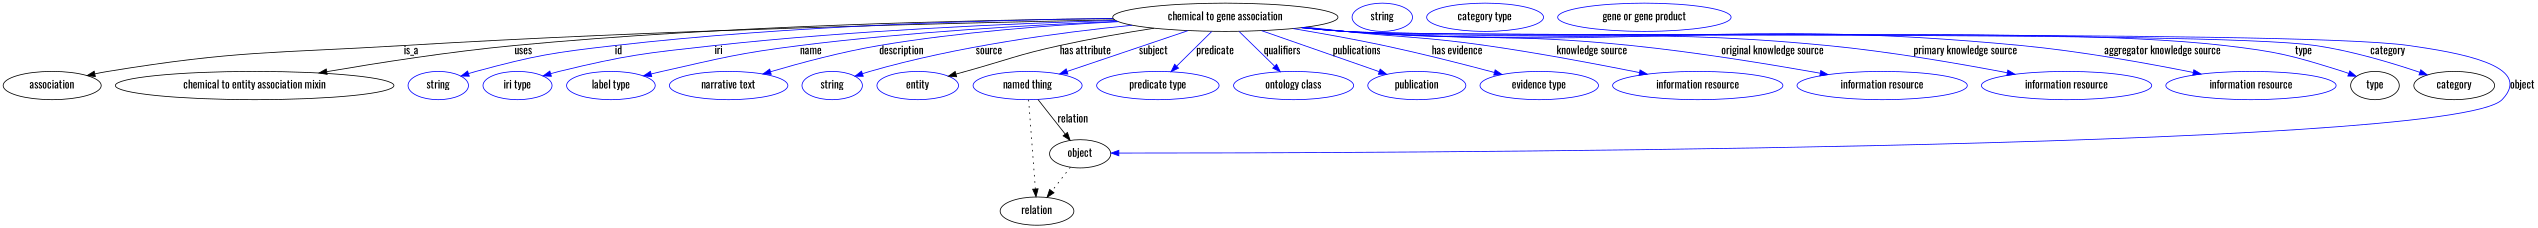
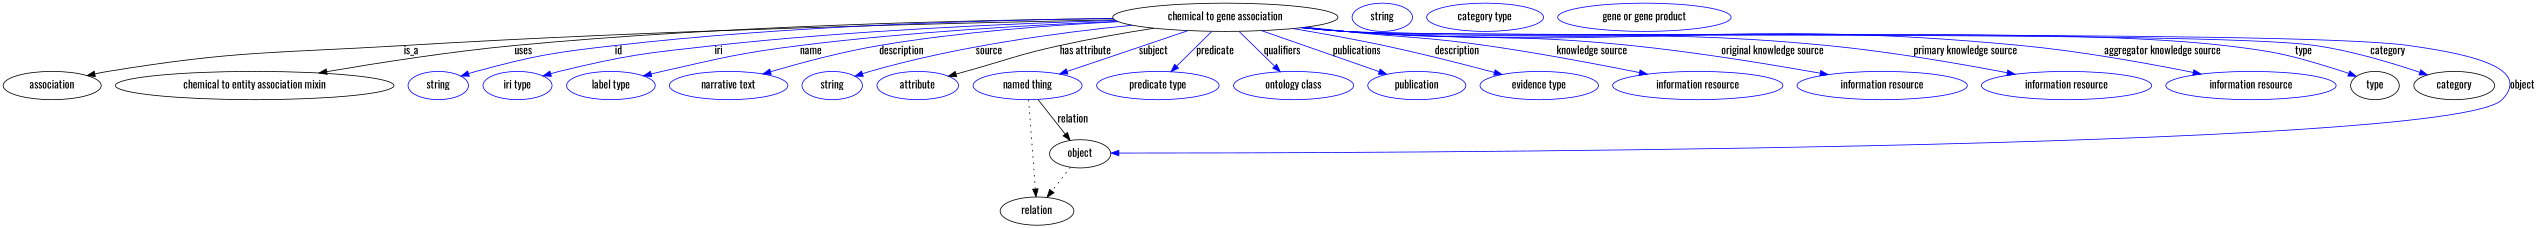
edge "chemical to gene association" -> "evidence type": label "has evidence" -> "description"
node "entity": label "entity" -> "attribute"
